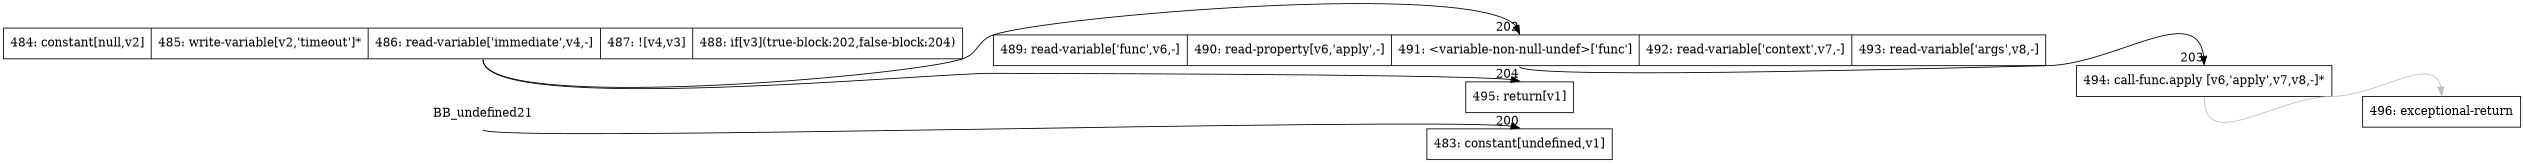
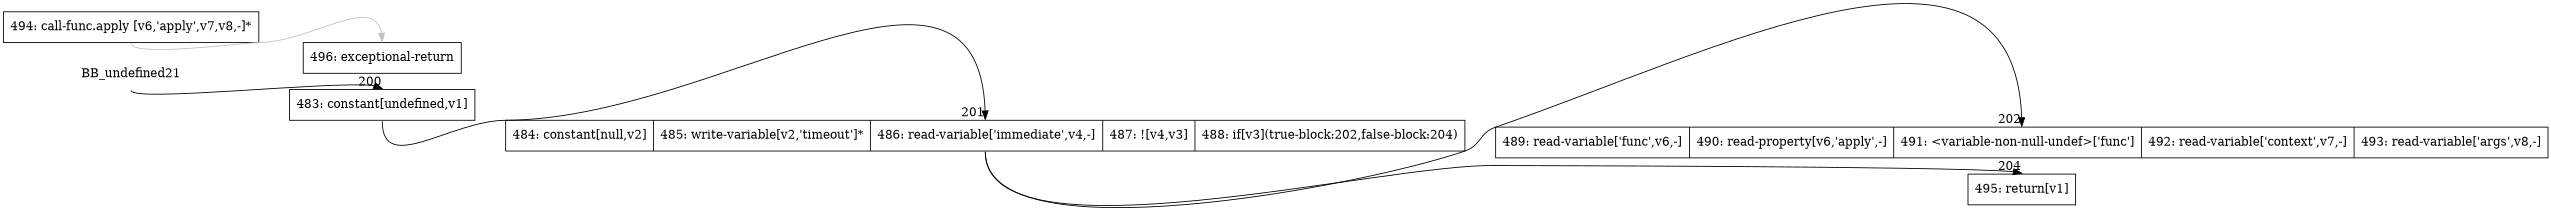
edge "489: read-variable['func',v6,-]" -> "494: call-func.apply [v6,'apply',v7,v8,-]*": removed
edge "483: constant[undefined,v1]" -> "484: constant[null,v2]": added
